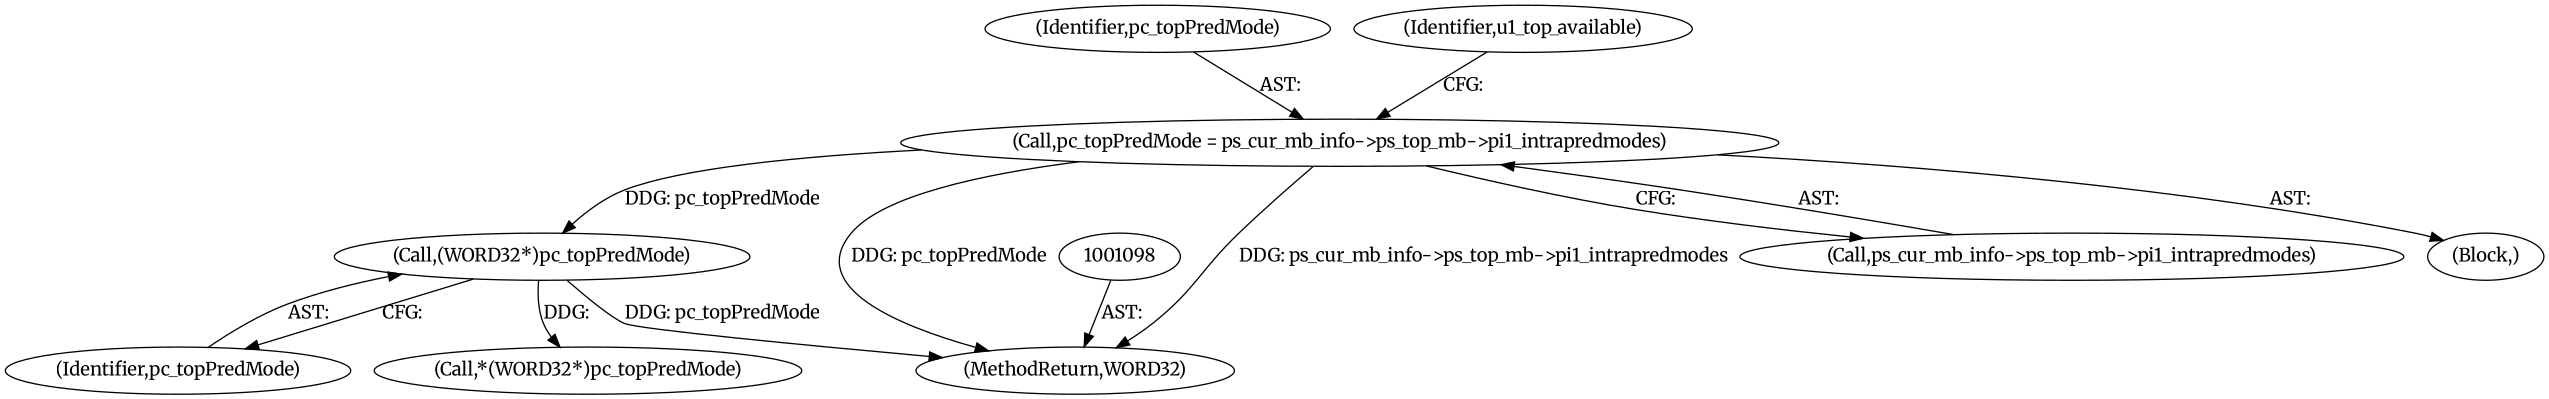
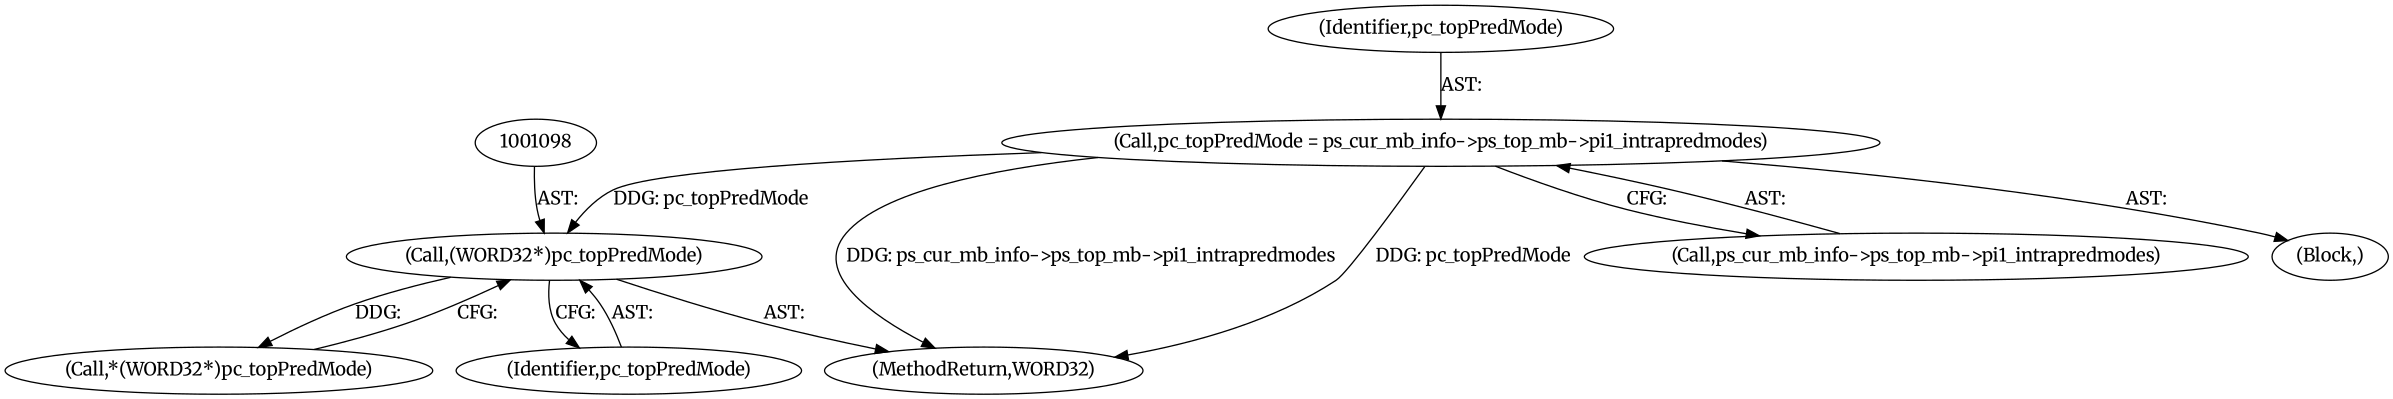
node "(Identifier,u1_top_available)": removed
edge "1001098" -> "(MethodReturn,WORD32)": now "1001098" -> "(Call,(WORD32*)pc_topPredMode)"
edge "(Call,(WORD32*)pc_topPredMode)" -> "(MethodReturn,WORD32)": label "DDG: pc_topPredMode" -> "AST: "
edge "(Call,*(WORD32*)pc_topPredMode)" -> "(Call,(WORD32*)pc_topPredMode)": added, label "CFG:"
